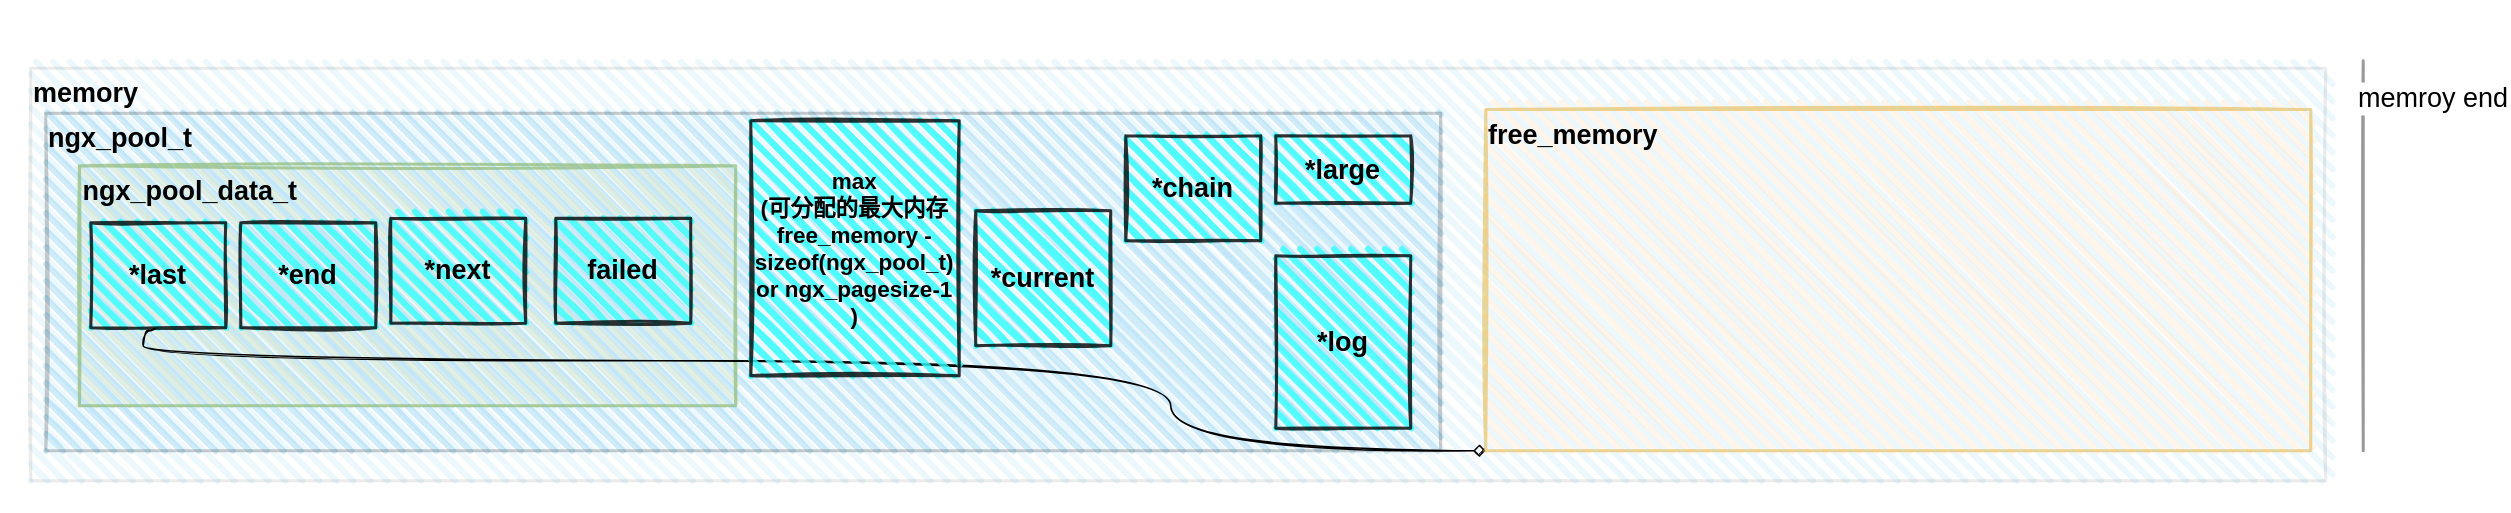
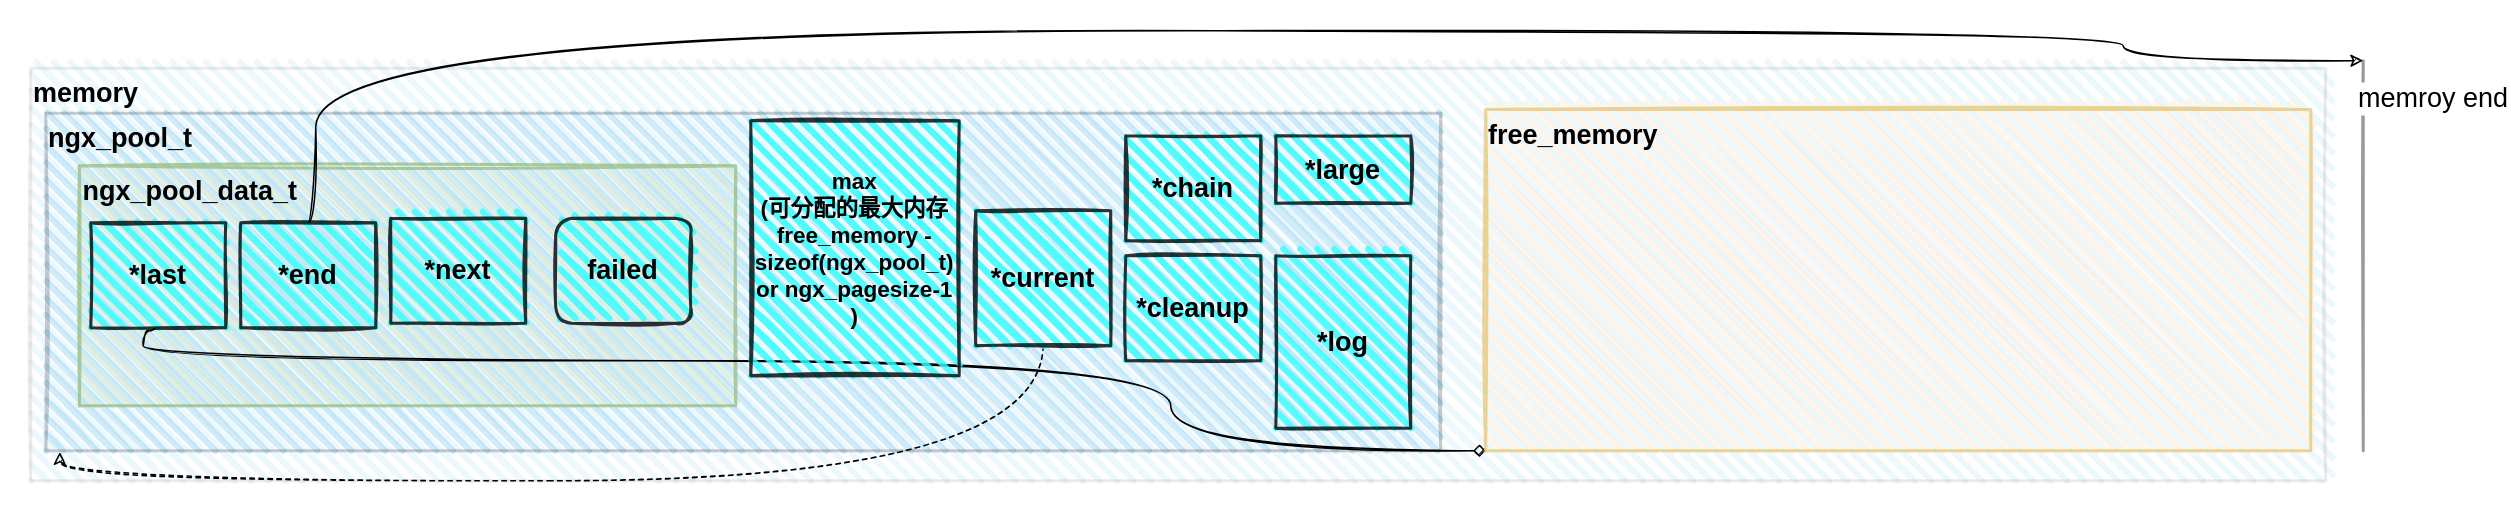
edge "*end" -> "memroy end": added
node "failed": shape rectangle -> rounded rectangle
node "*cleanup": added
edge "*current" -> "ngx_pool_t": added
